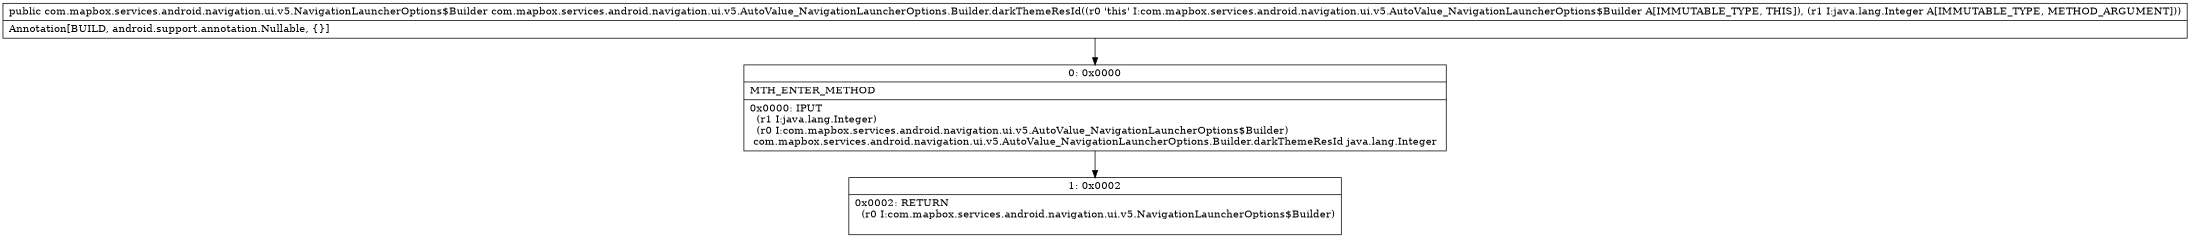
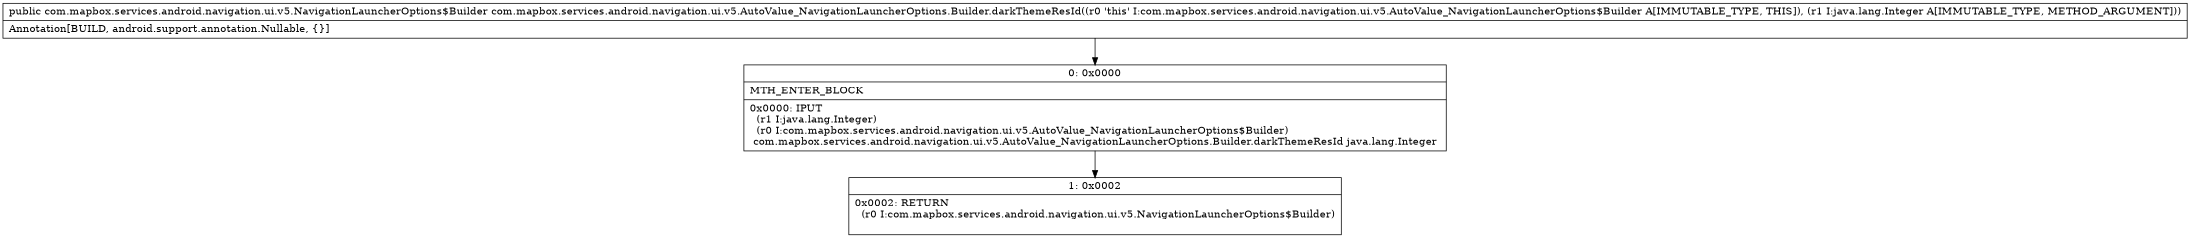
node "0: 0x0000": text "MTH_ENTER_METHOD" -> "MTH_ENTER_BLOCK"
